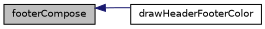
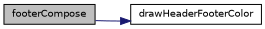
edge "drawHeaderFooterColor" -> "footerCompose": reversed
